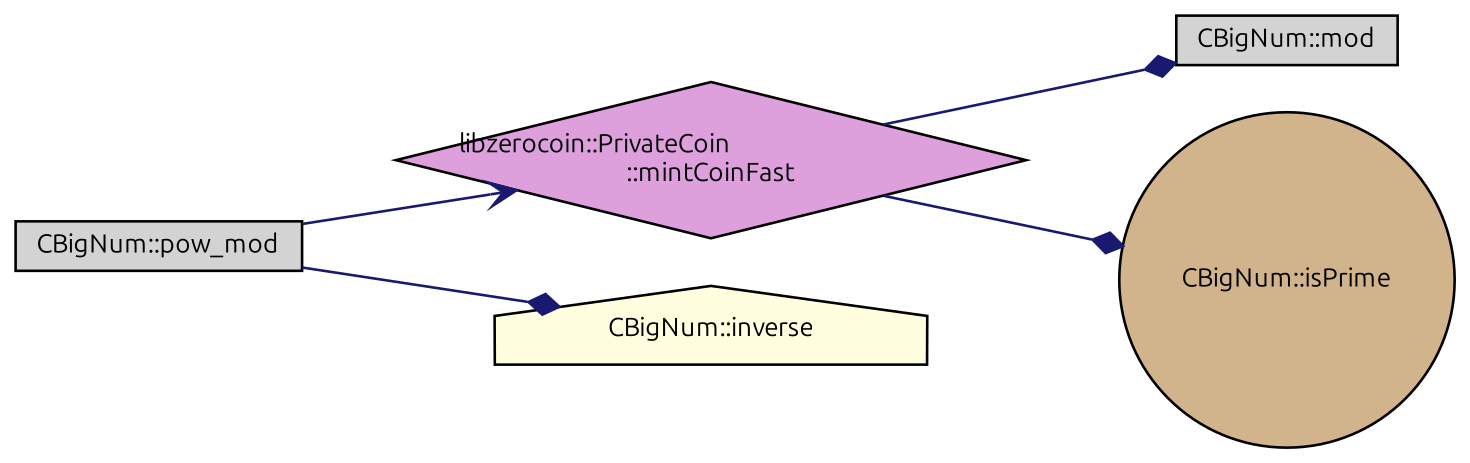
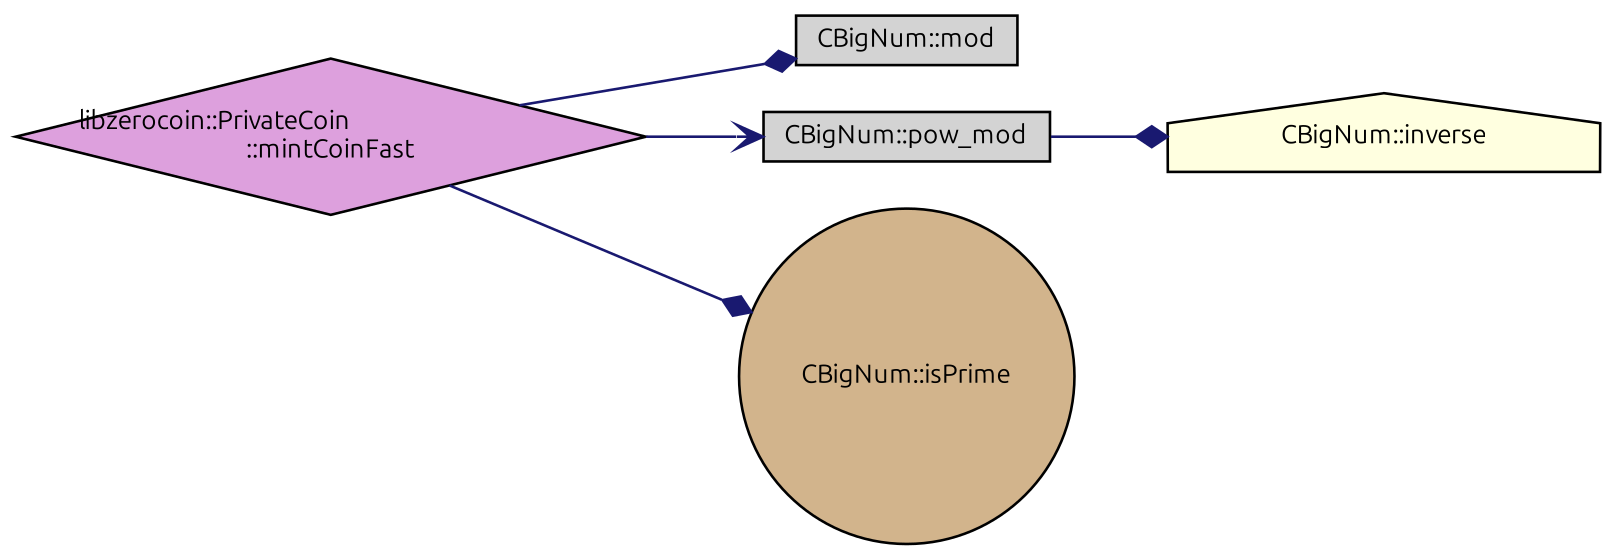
edge "CBigNum::pow_mod" -> "libzerocoin::PrivateCoin ::mintCoinFast": reversed
